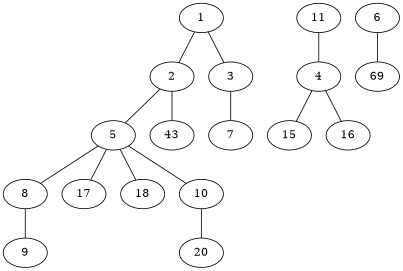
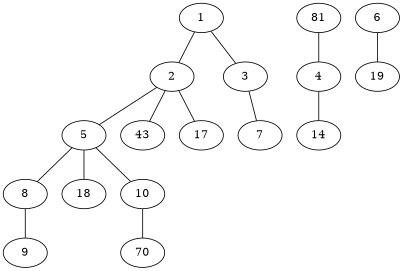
node "11": label "11" -> "81"
node "69": label "69" -> "19"
node "15": label "15" -> "14"
node "16": removed
edge "5" -- "17": now "2" -- "17"
node "20": label "20" -> "70"
